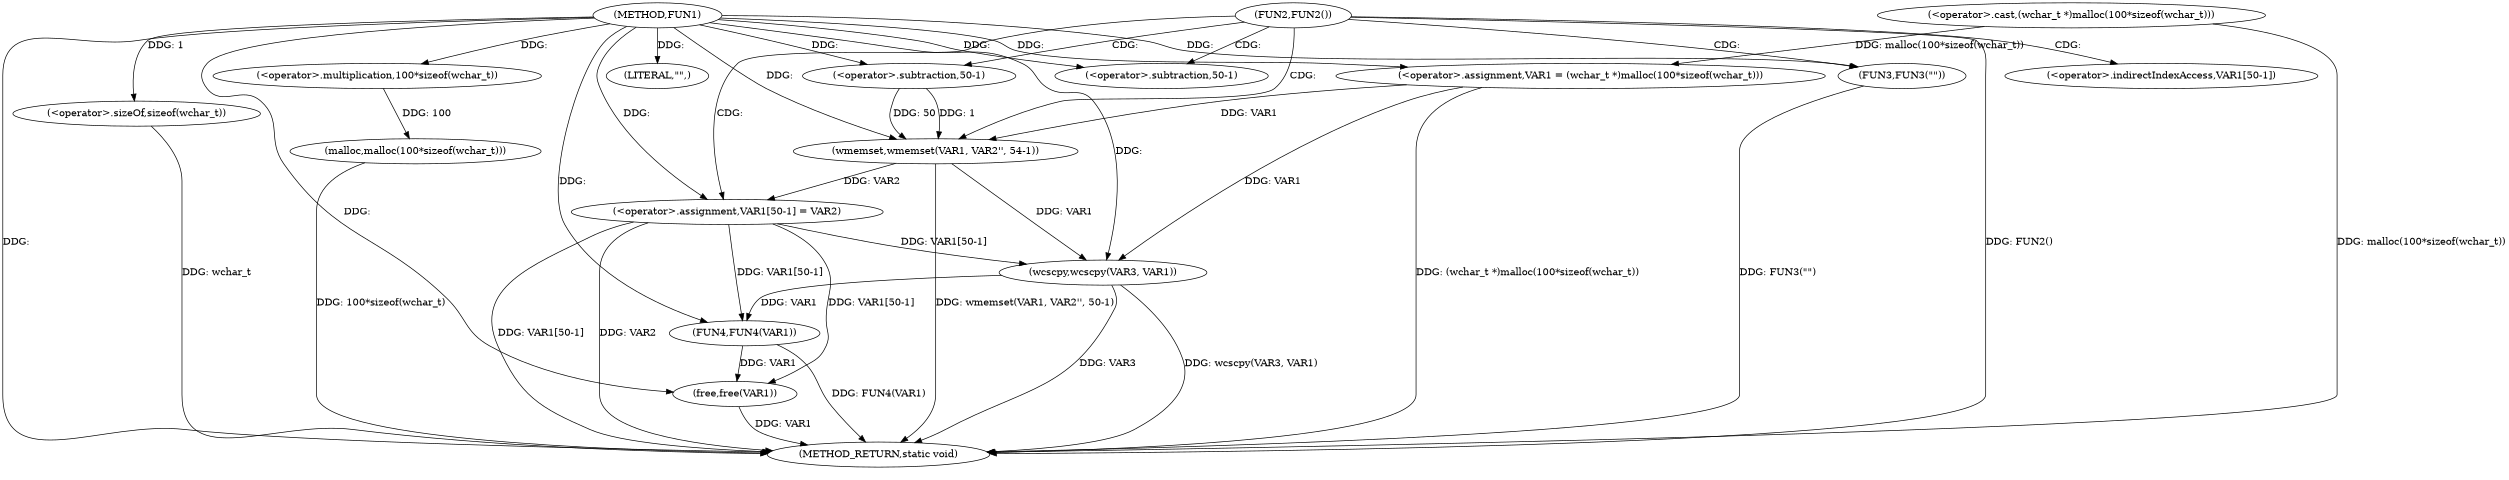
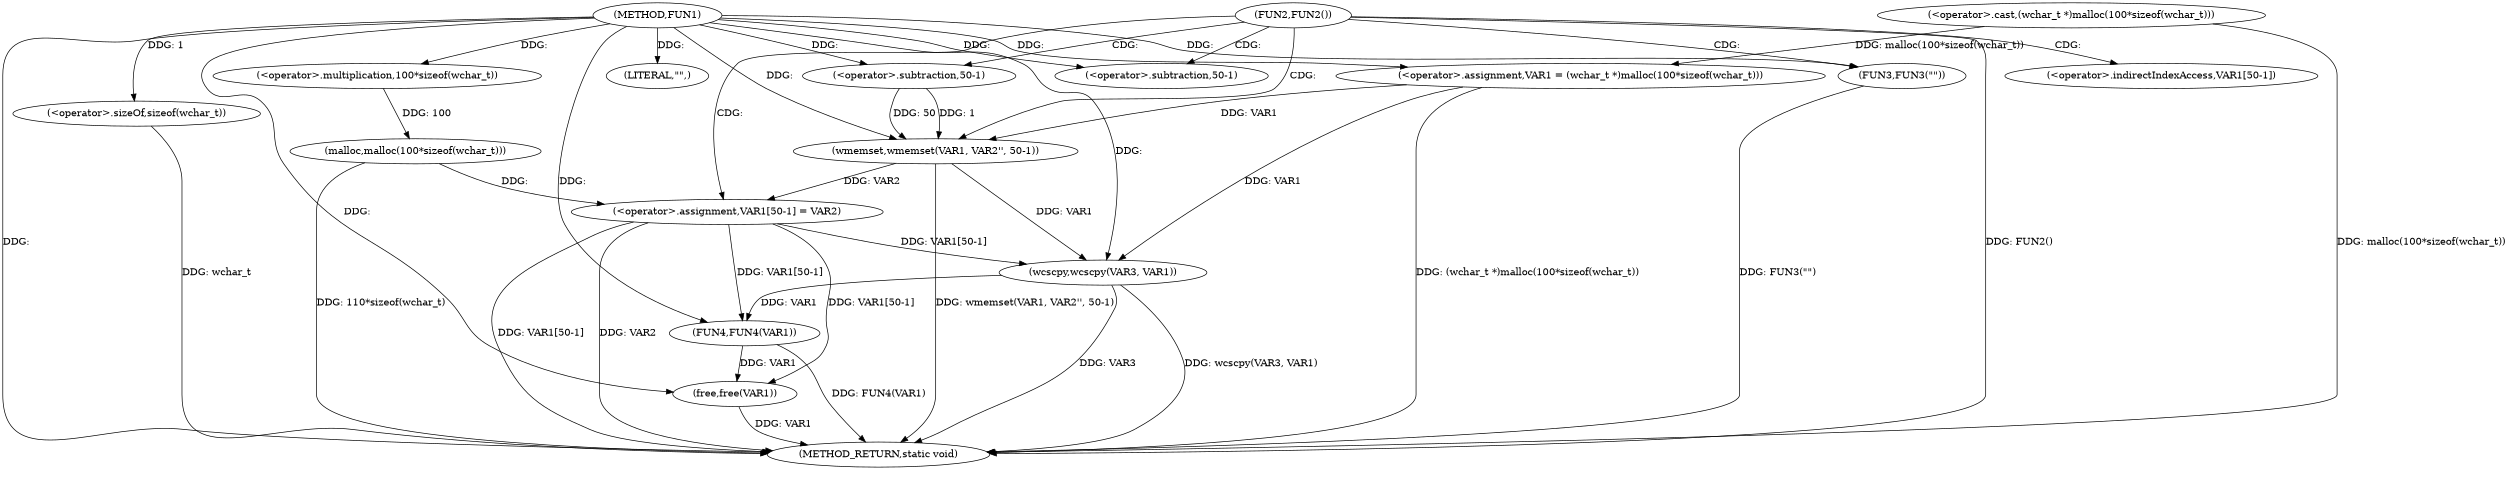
edge "(METHOD,FUN1)" -> "(<operator>.assignment,VAR1[50-1] = VAR2)": now "(malloc,malloc(100*sizeof(wchar_t)))" -> "(<operator>.assignment,VAR1[50-1] = VAR2)"
node "(wmemset,wmemset(VAR1, VAR2'', 54-1))": label "(wmemset,wmemset(VAR1, VAR2'', 54-1))" -> "(wmemset,wmemset(VAR1, VAR2'', 50-1))"
edge "(malloc,malloc(100*sizeof(wchar_t)))" -> "(METHOD_RETURN,static void)": label "DDG: 100*sizeof(wchar_t)" -> "DDG: 110*sizeof(wchar_t)"
